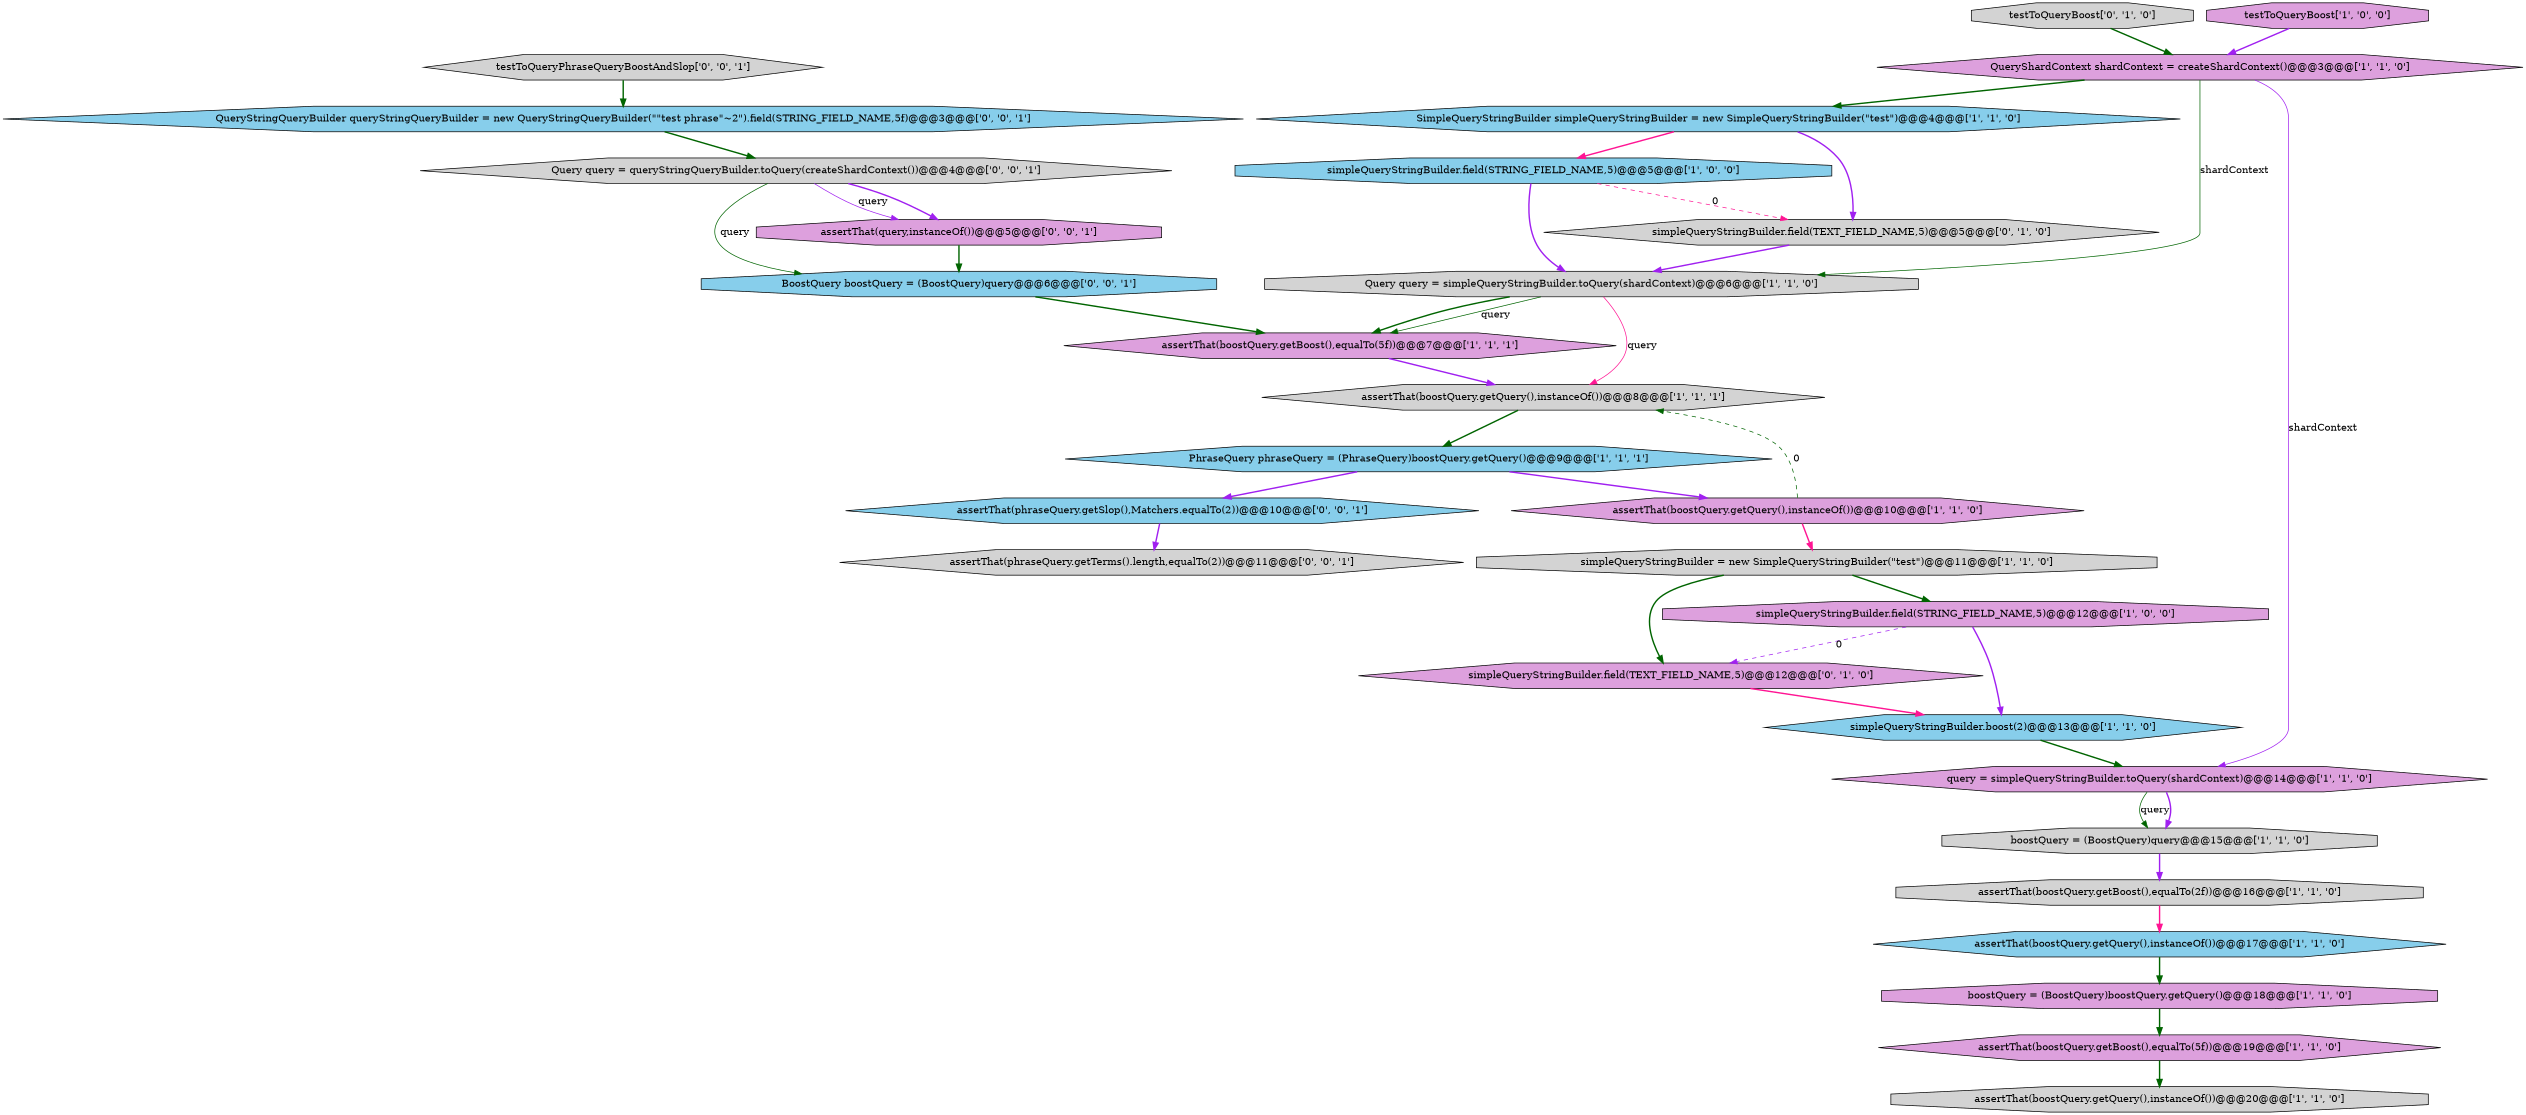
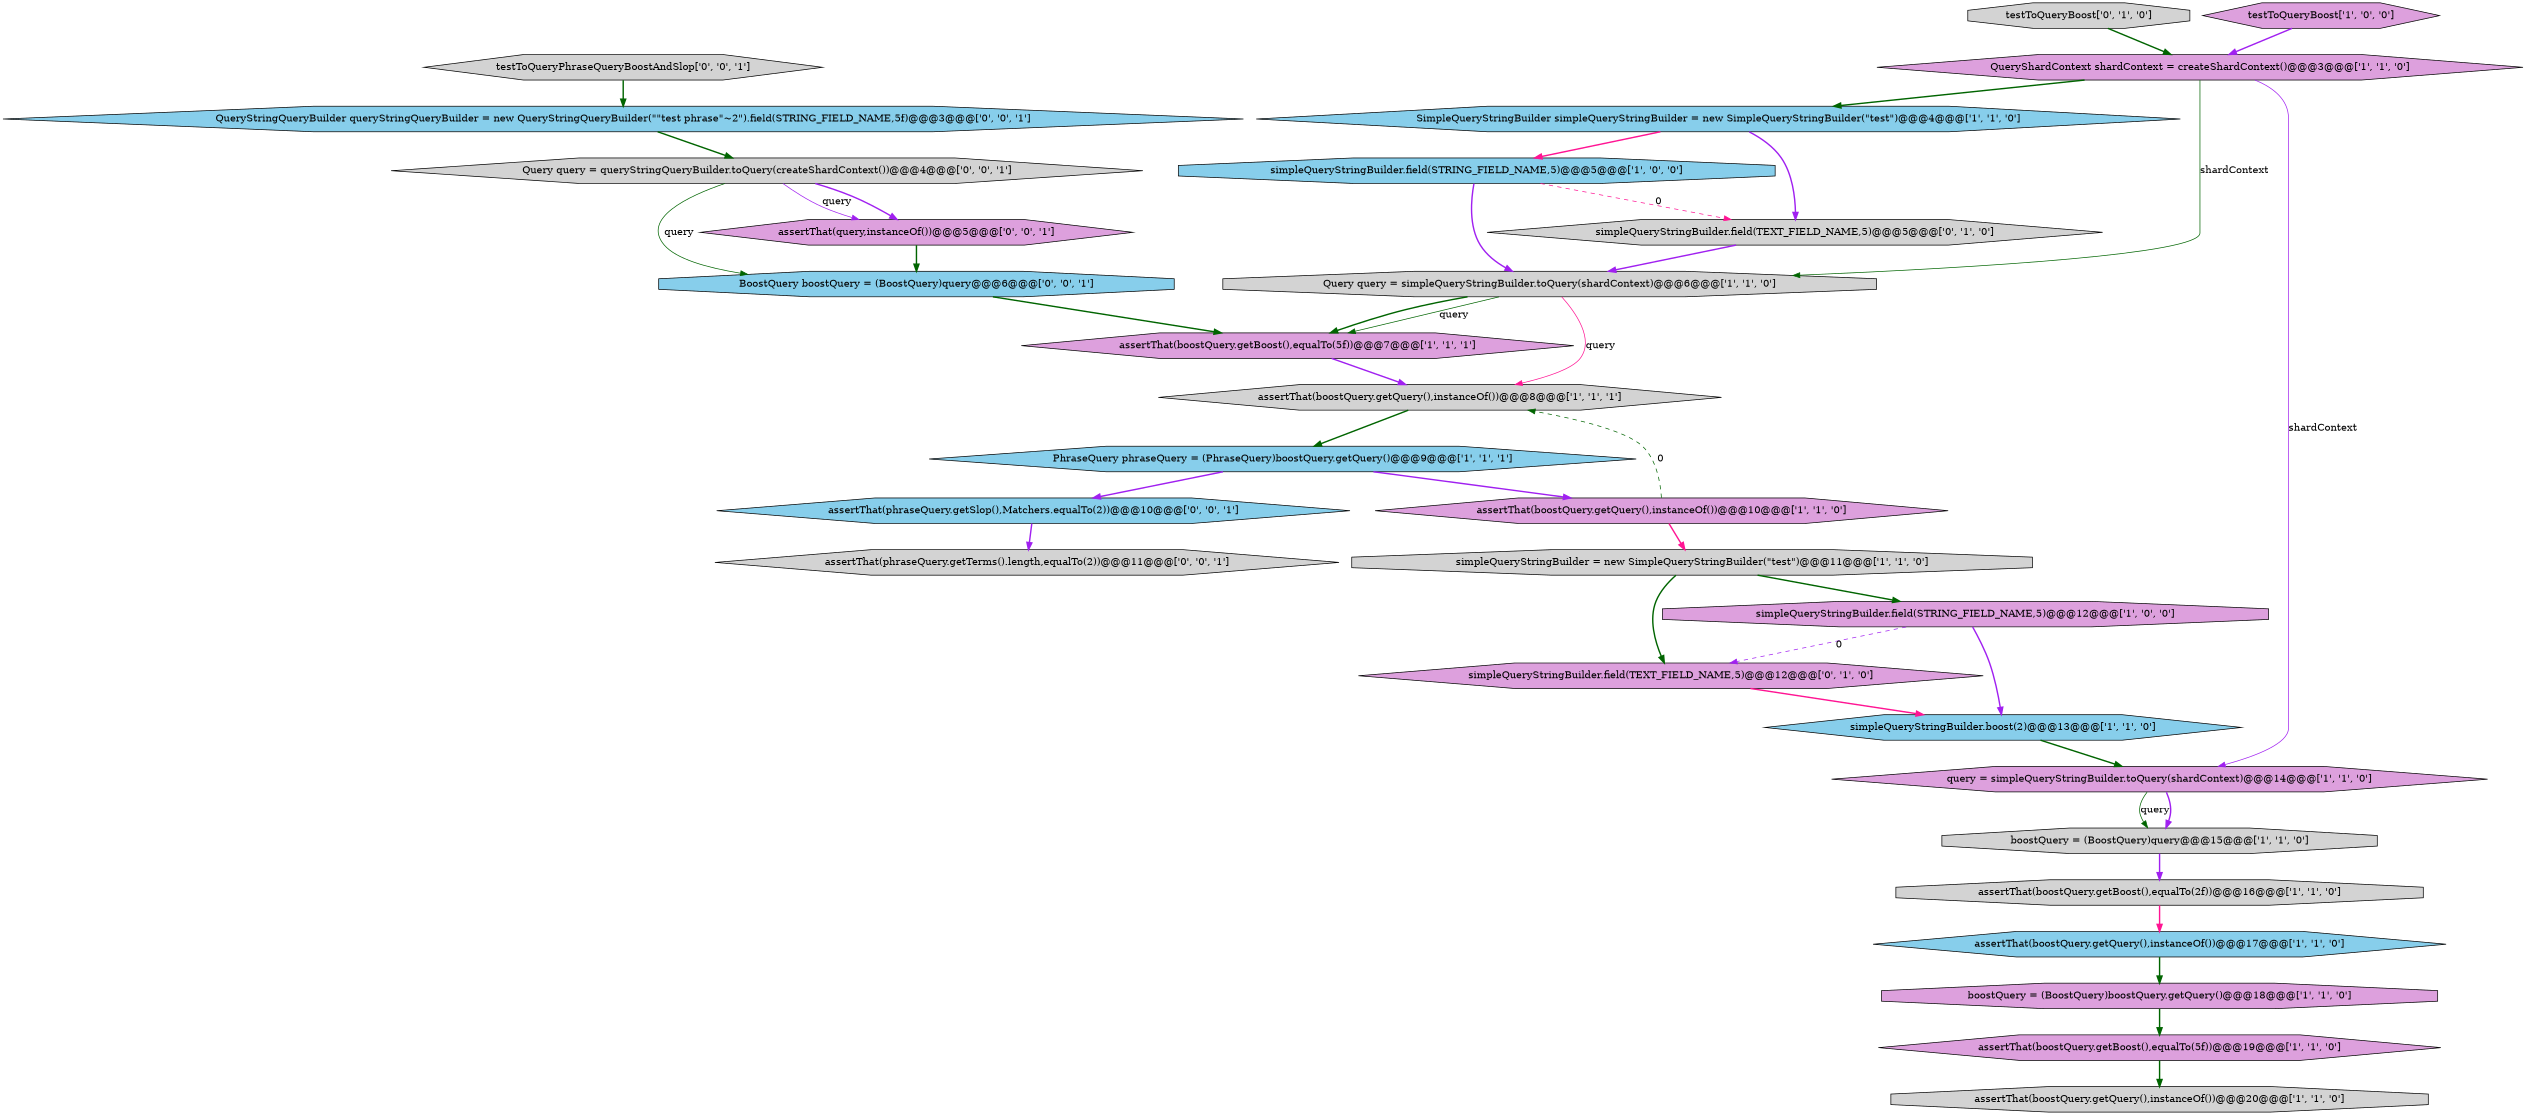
node "testToQueryBoost['1', '0', '0']": shape octagon -> hexagon
node "assertThat(query,instanceOf())@@@5@@@['0', '0', '1']": shape octagon -> hexagon
